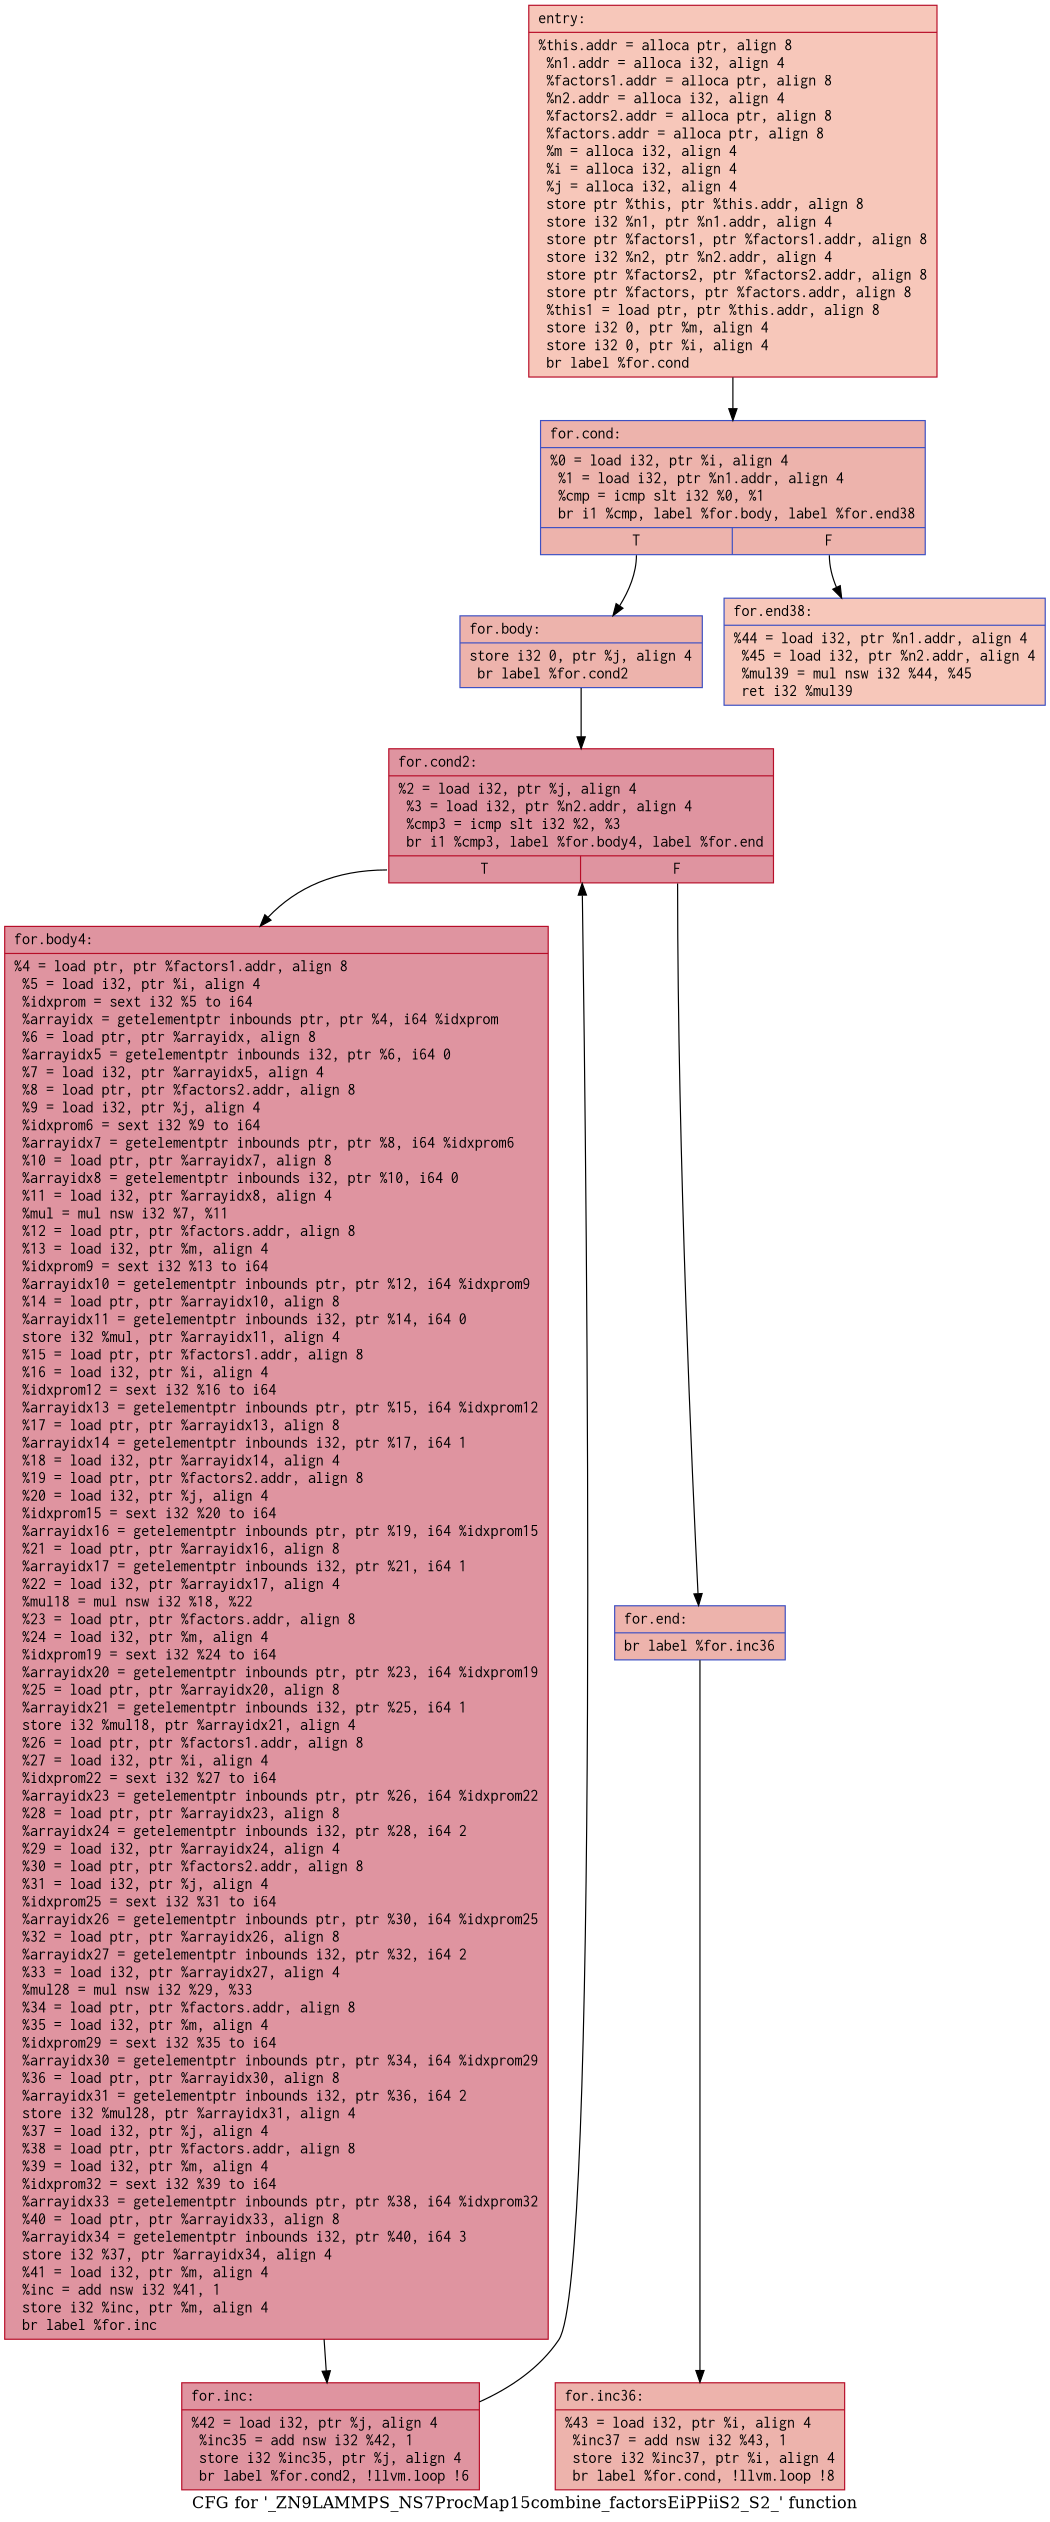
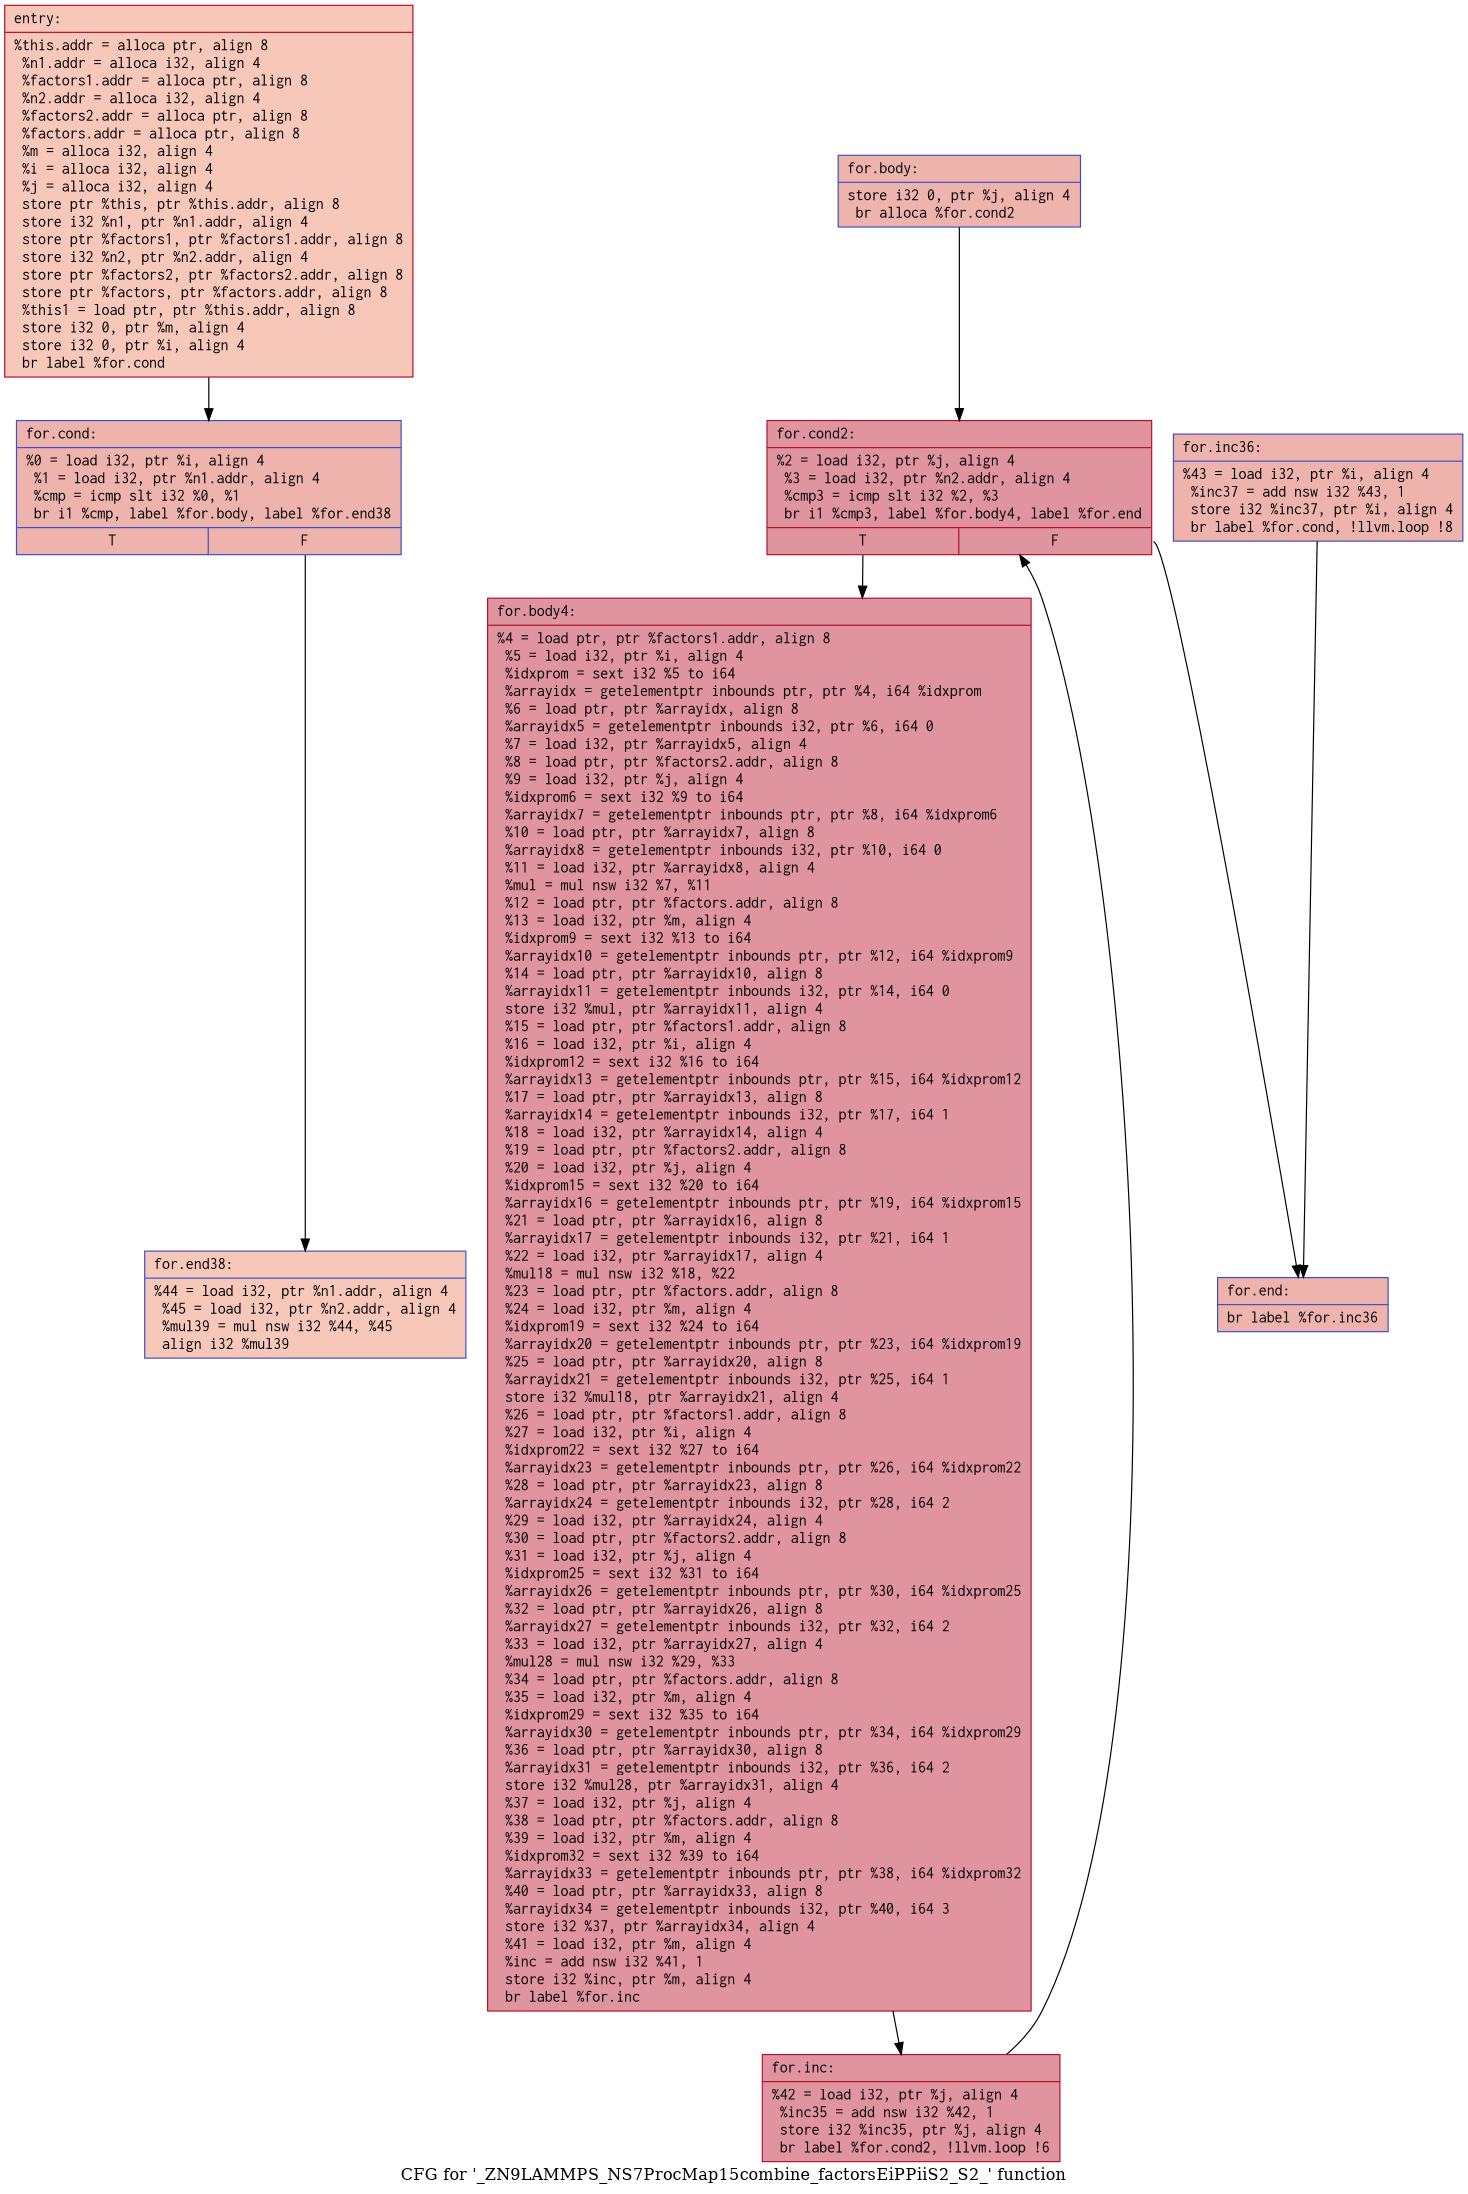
edge "for.cond:" -> "for.body:": removed
node "for.body:": text "br label %for.cond2" -> "br alloca %for.cond2"
node "for.end38:": text "ret i32 %mul39" -> "align i32 %mul39"
edge "for.end:" -> "for.inc36:": reversed
node "for.inc36:": color #b70d28ff -> #3d50c3ff
